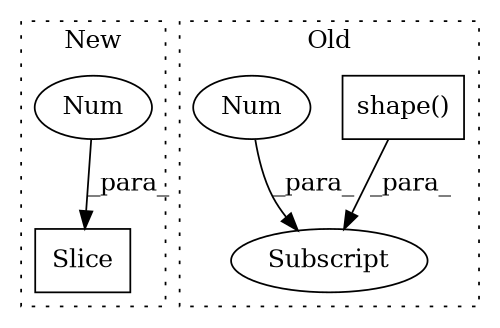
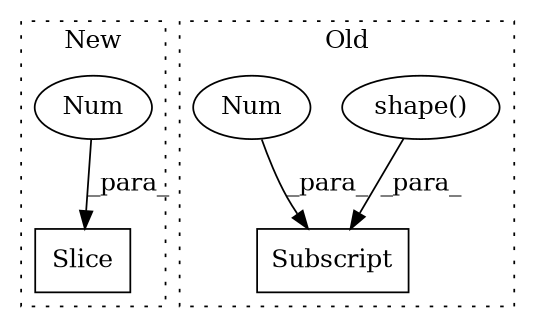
node "shape()": shape box -> ellipse
node "Subscript": shape ellipse -> box
